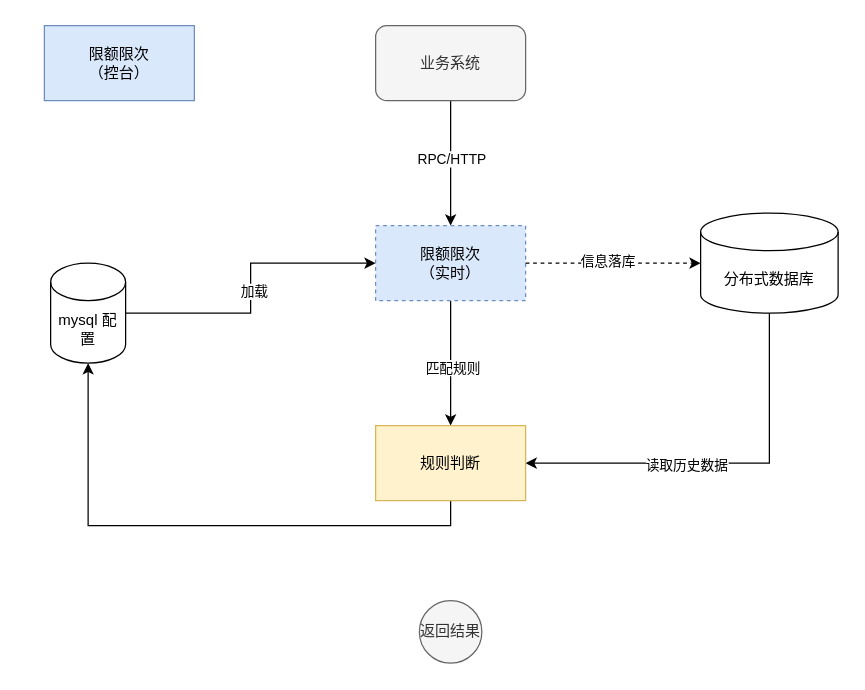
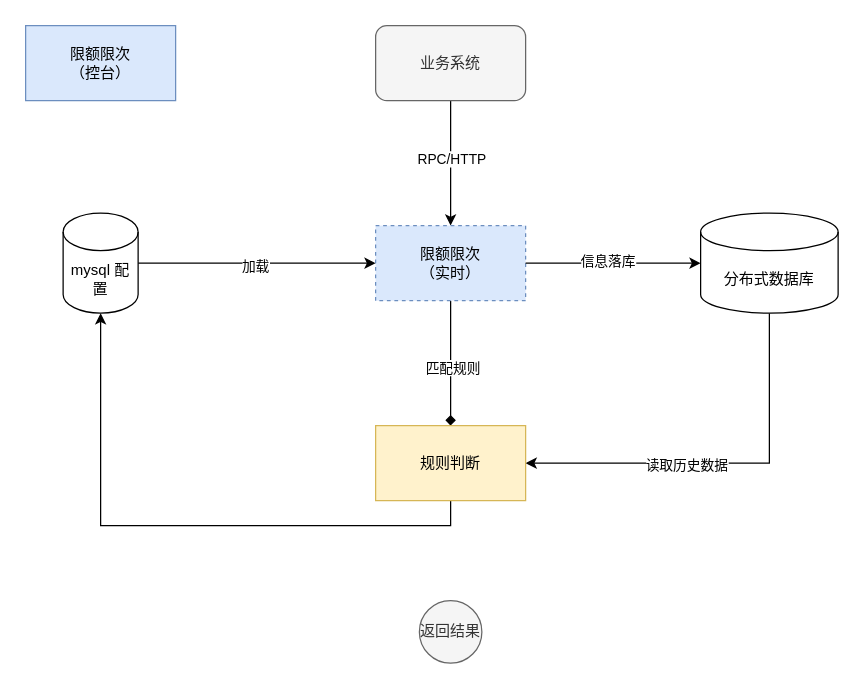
node "限额限次 （控台）": moved (119, 63) -> (101, 63)
edge "限额限次 （实时）" -> "分布式数据库": style dashed -> solid
node "mysql 配置": moved (88, 313) -> (101, 263)
edge "限额限次 （实时）" -> "规则判断": arrowhead classic -> diamond
